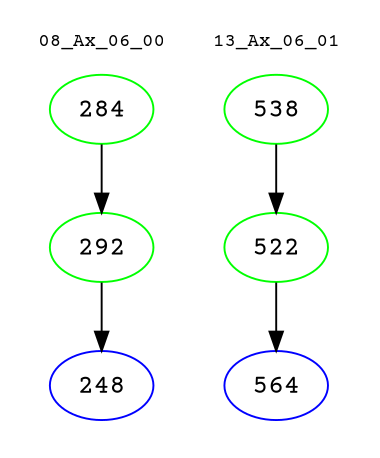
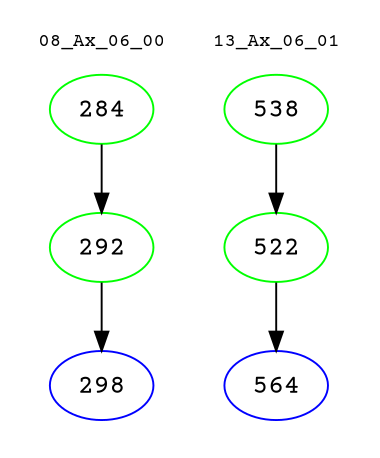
node "248": label "248" -> "298"
